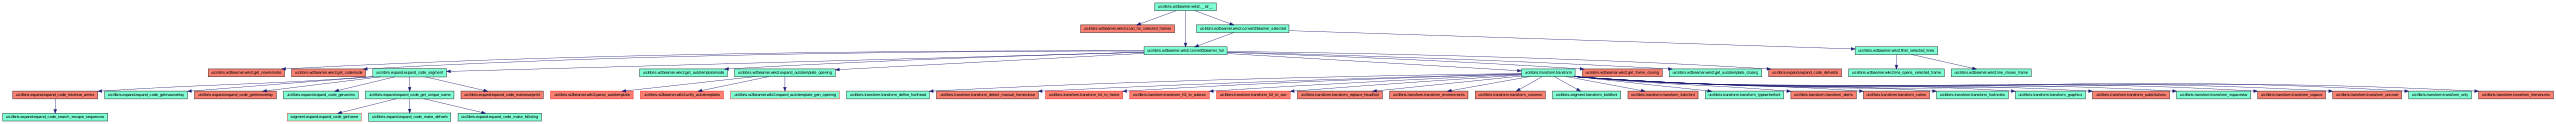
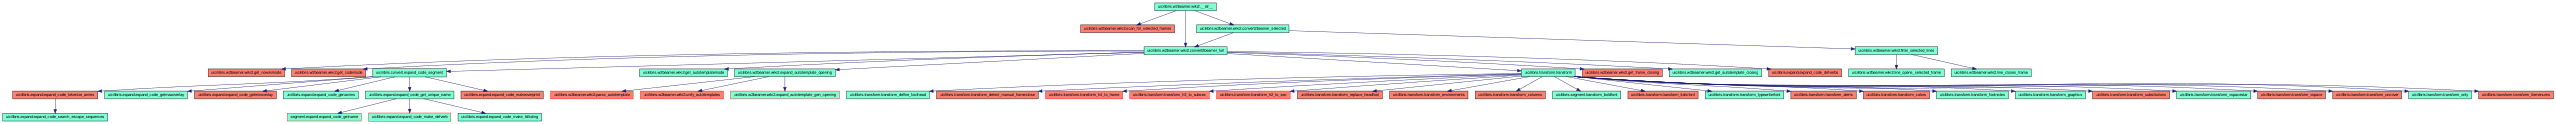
node "uicilibris.expand.expand_code_segment": label "uicilibris.expand.expand_code_segment" -> "uicilibris.convert.expand_code_segment"
node "uicilibris.expand.expand_code_make_defverb": color black -> red
